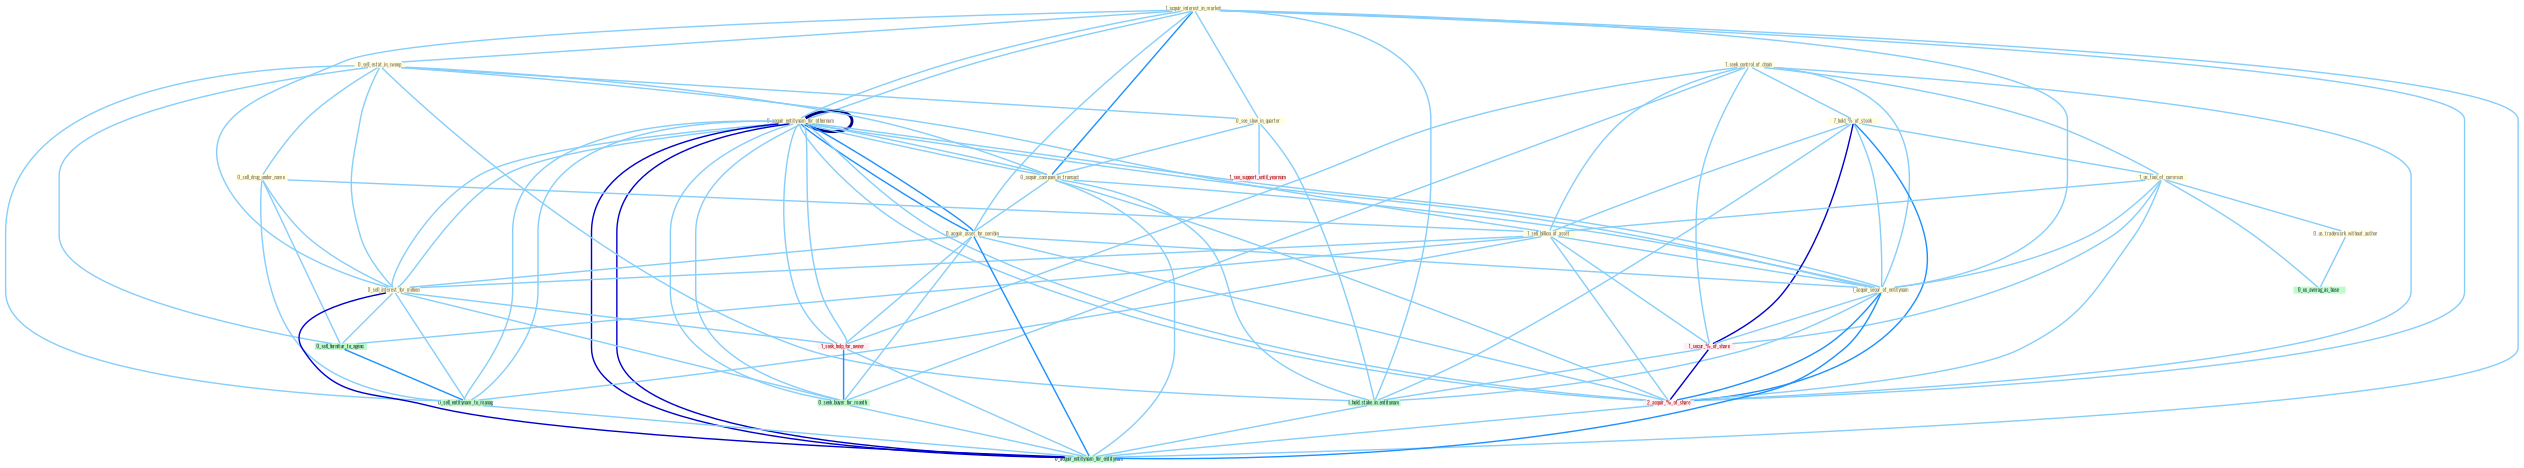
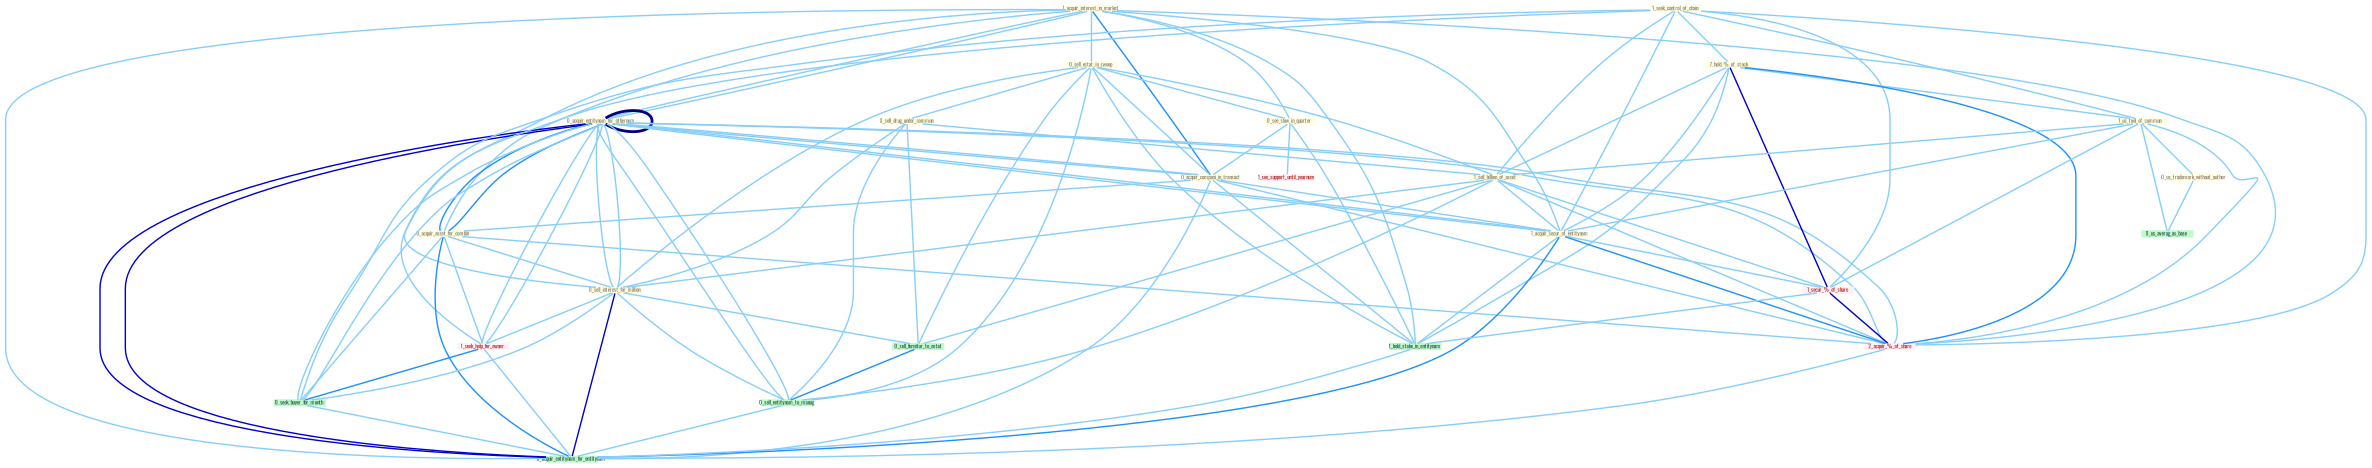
node "0_sell_drug_under_name": label "0_sell_drug_under_name" -> "0_sell_drug_under_commun"
edge "0_acquir_asset_for_combin" -- "1_acquir_secur_of_entitynam": removed
node "0_sell_furnitur_to_agenc": label "0_sell_furnitur_to_agenc" -> "0_sell_furnitur_to_estat"
